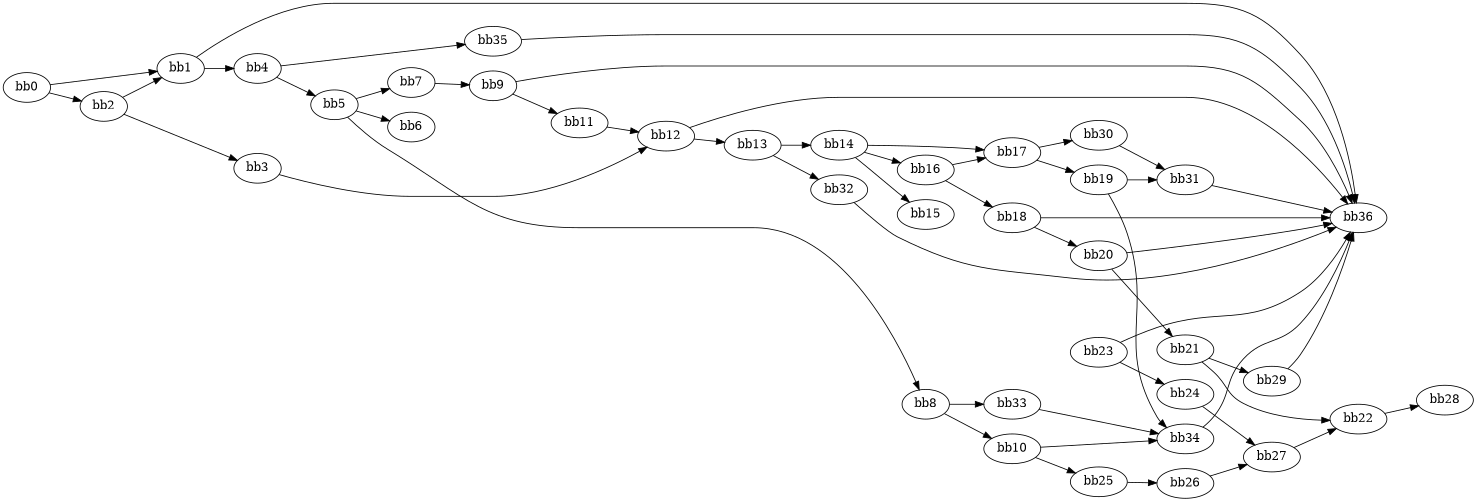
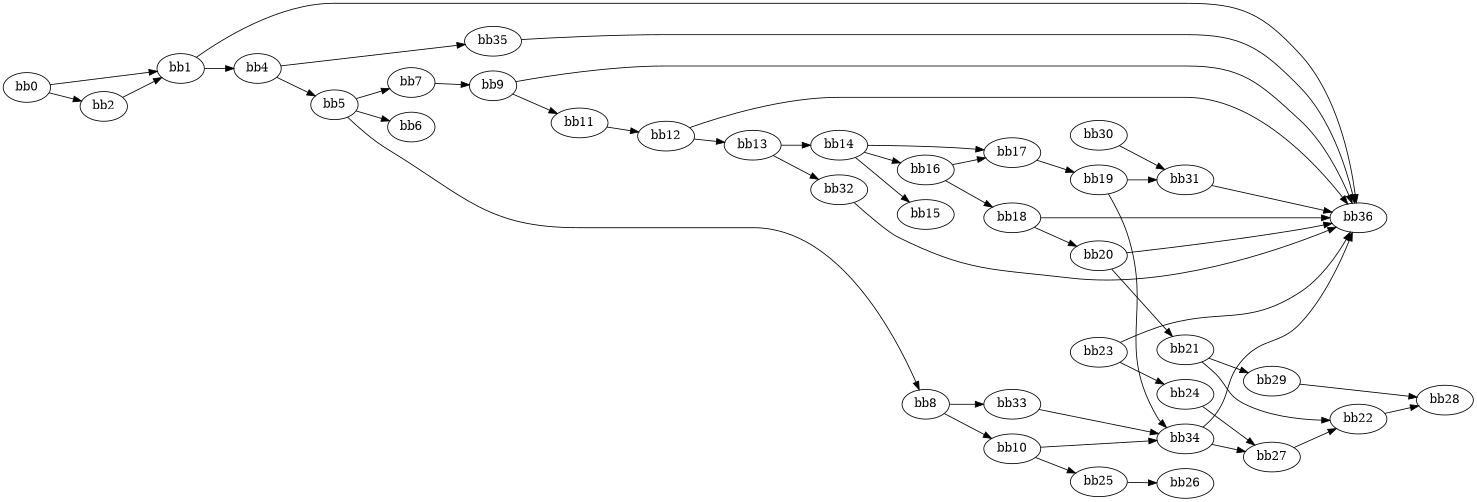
edge "bb17" -> "bb30": removed
node "bb3": removed
edge "bb29" -> "bb36": now "bb29" -> "bb28"
edge "bb26" -> "bb27": now "bb34" -> "bb27"
